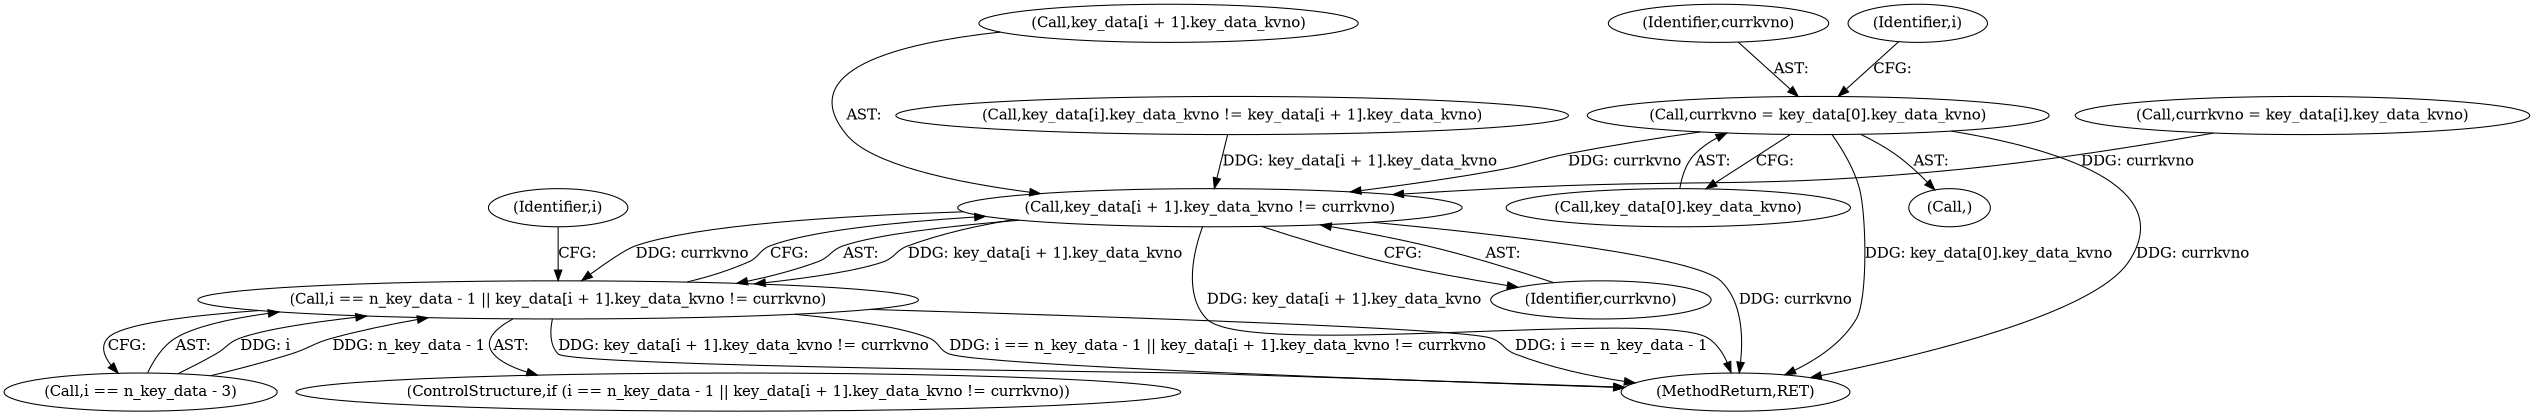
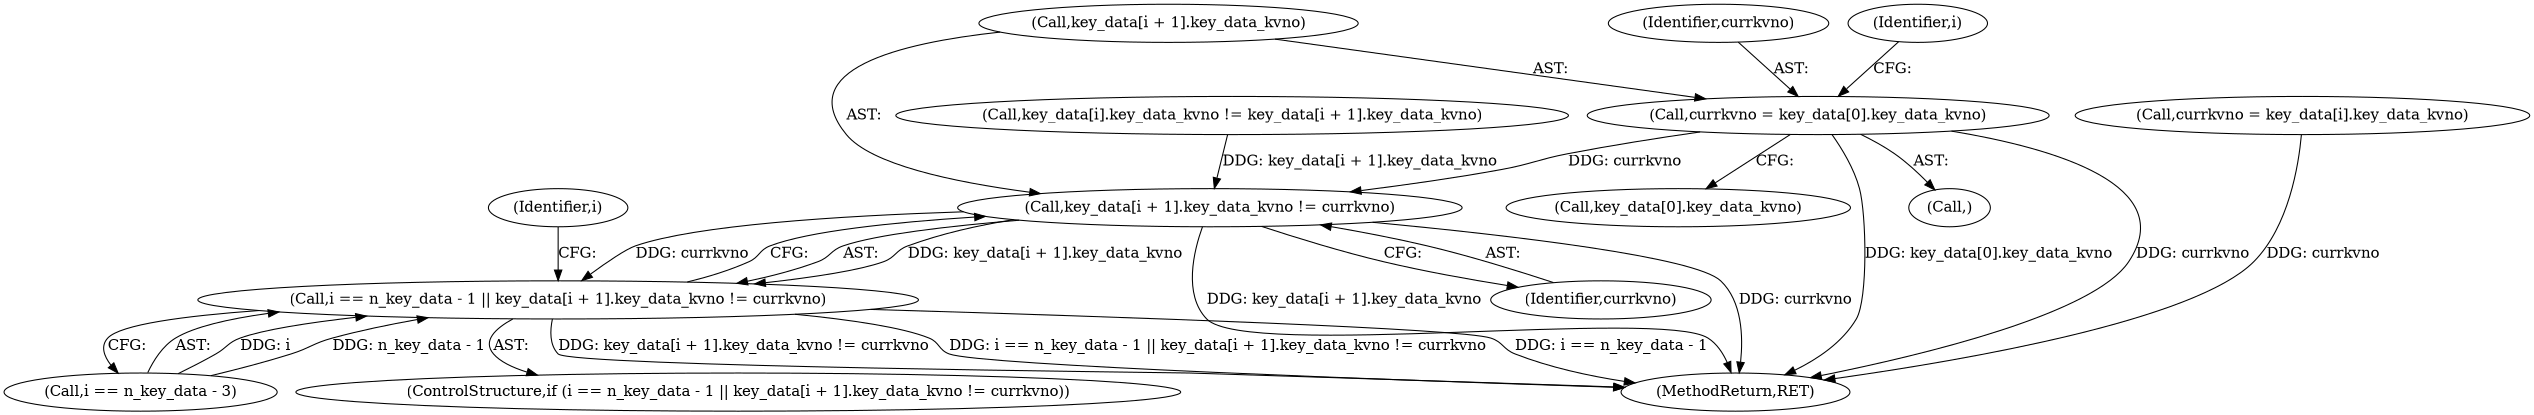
edge "(Call,key_data[0].key_data_kvno)" -> "(Call,currkvno = key_data[0].key_data_kvno)": now "(Call,key_data[i + 1].key_data_kvno)" -> "(Call,currkvno = key_data[0].key_data_kvno)"
edge "(Call,currkvno = key_data[i].key_data_kvno)" -> "(Call,key_data[i + 1].key_data_kvno != currkvno)": now "(Call,currkvno = key_data[i].key_data_kvno)" -> "(MethodReturn,RET)"
